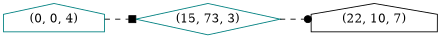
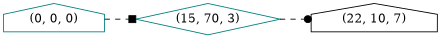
node "(0, 0, 4)": label "(0, 0, 4)" -> "(0, 0, 0)"
node "(15, 73, 3)": label "(15, 73, 3)" -> "(15, 70, 3)"
